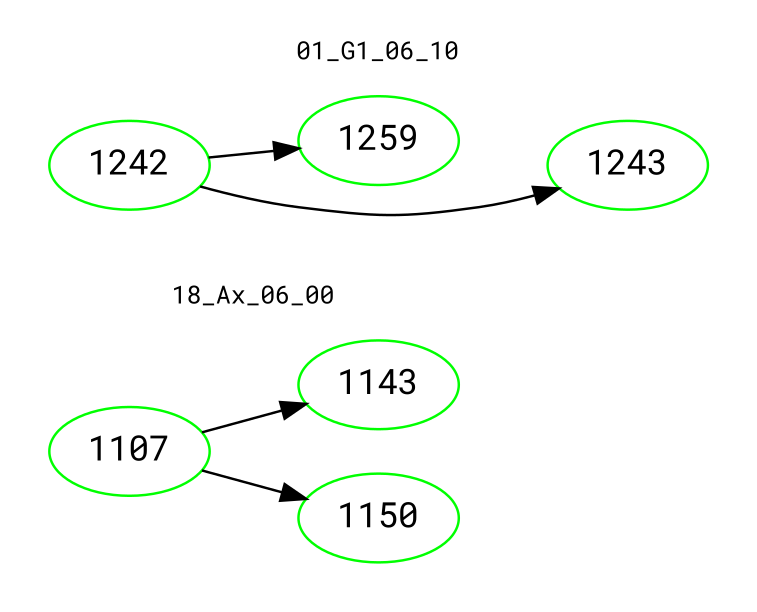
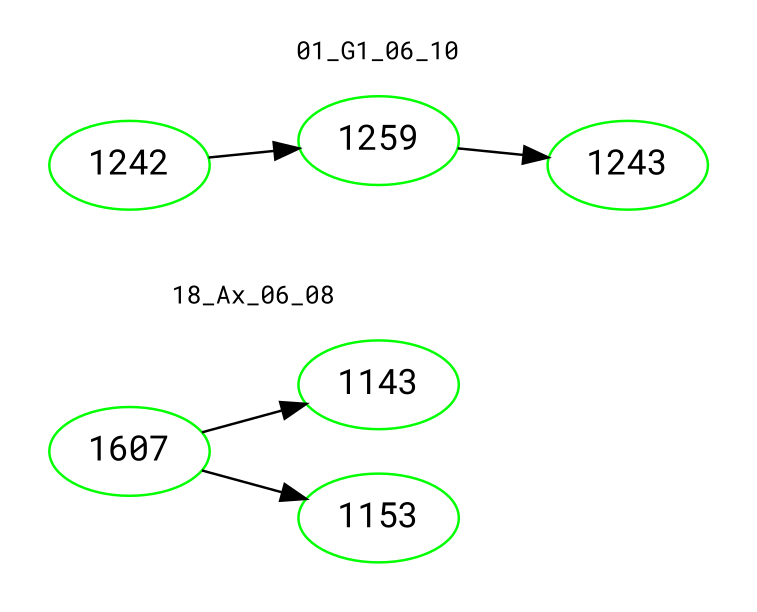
edge "1242" -> "1243": now "1259" -> "1243"
cluster "18_Ax_06_00": label "18_Ax_06_00" -> "18_Ax_06_08"
node "1107": label "1107" -> "1607"
node "1150": label "1150" -> "1153"
